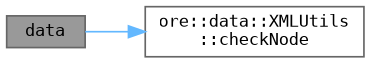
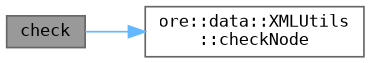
node "data": label "data" -> "check"
